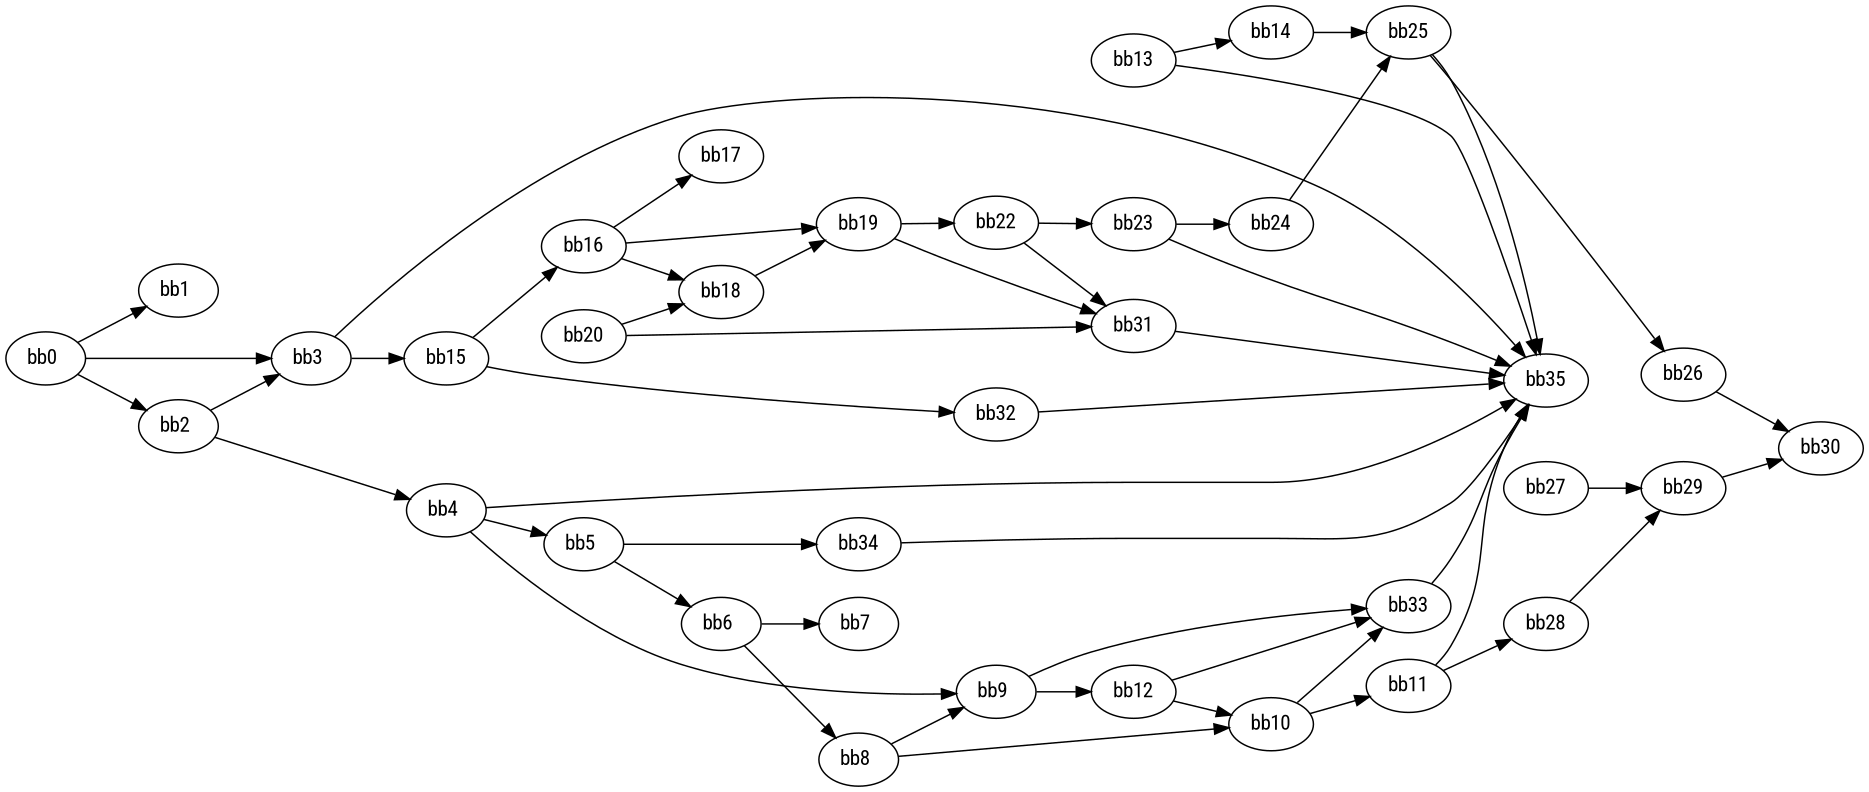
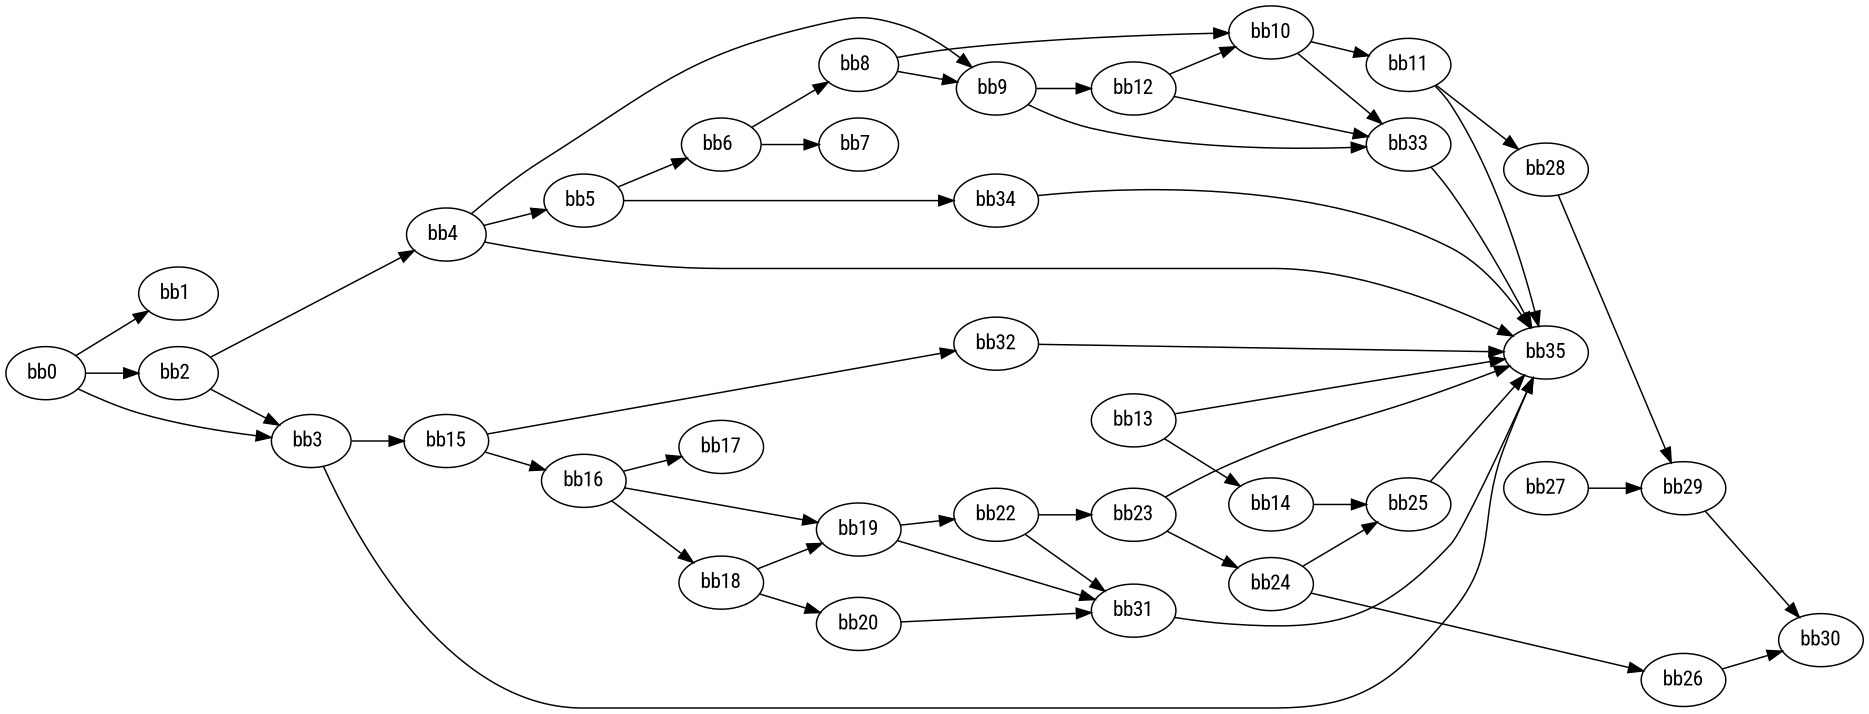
edge "bb25" -> "bb26": now "bb24" -> "bb26"
edge "bb20" -> "bb18": reversed
